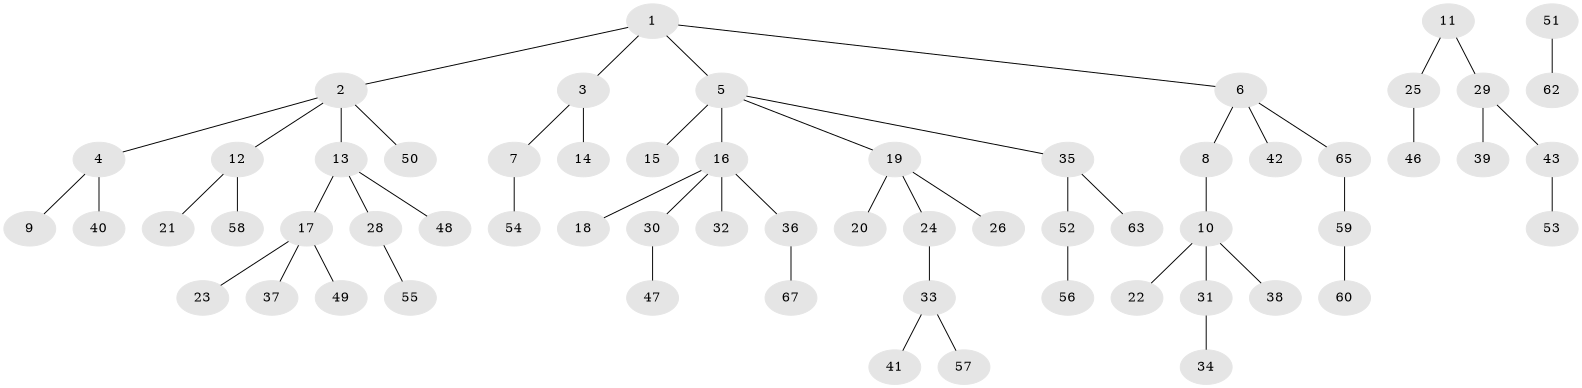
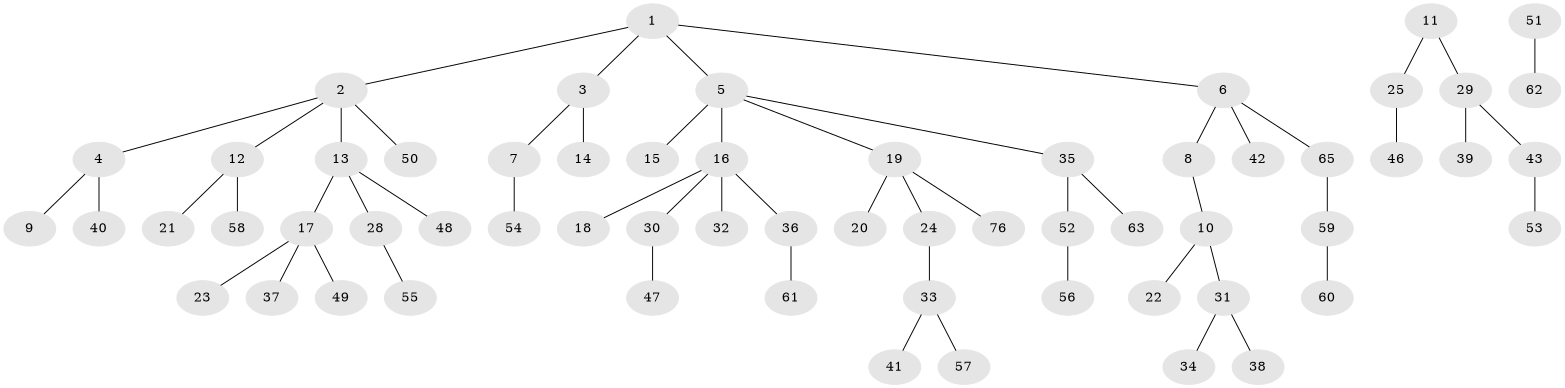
node "26": label "26" -> "76"
edge "10" -- "38": now "31" -- "38"
node "67": label "67" -> "61"
